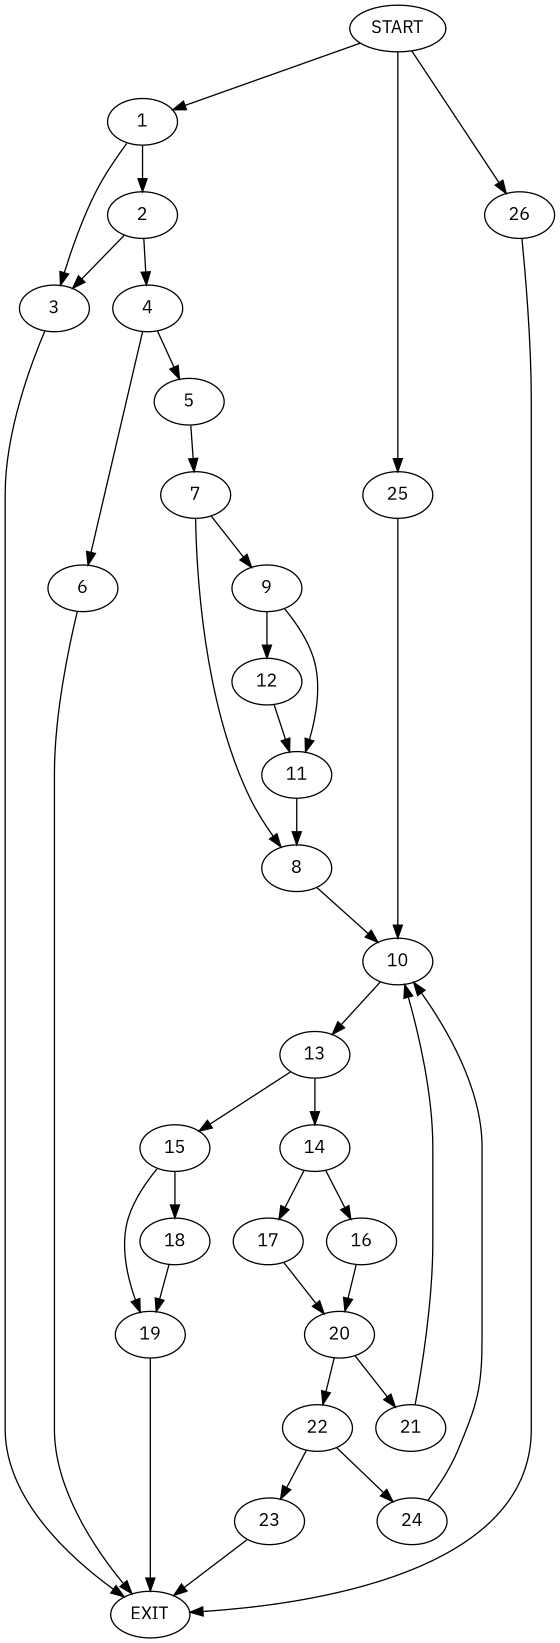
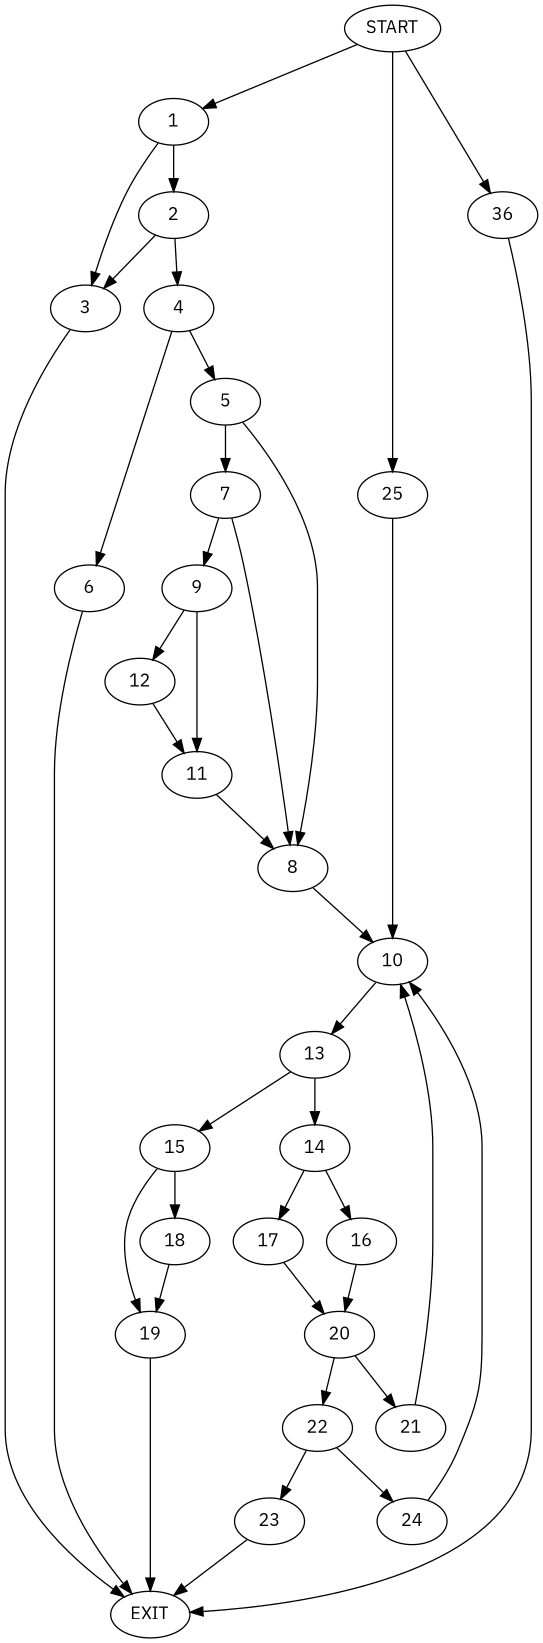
node "26": label "26" -> "36"
edge "5" -> "8": added
